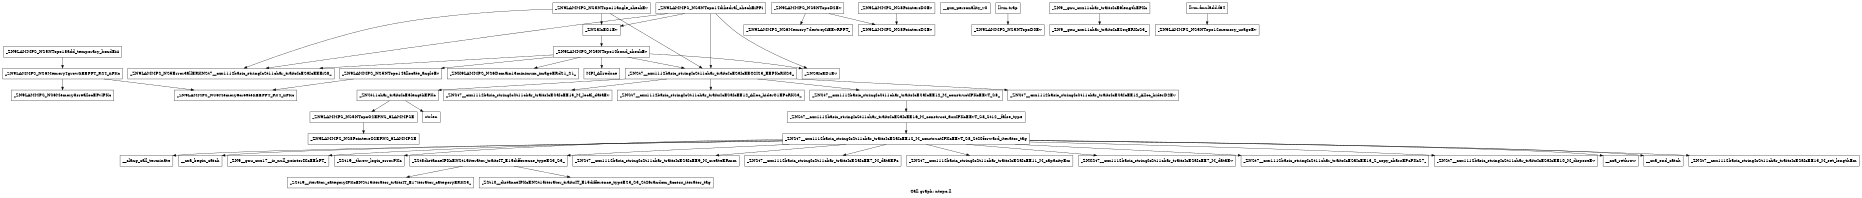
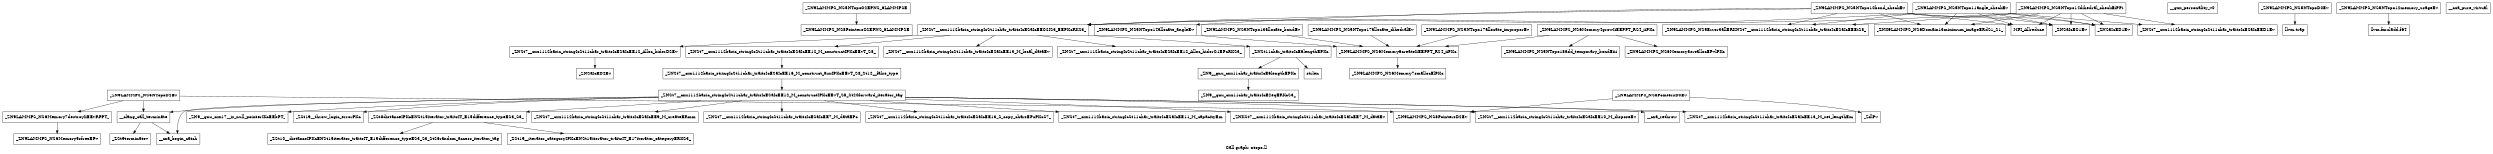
node "__cxa_pure_virtual": added
edge "llvm.trap" -> "_ZN9LAMMPS_NS5NTopoD0Ev": reversed
edge "llvm.fmuladd.f64" -> "_ZN9LAMMPS_NS5NTopo12memory_usageEv": reversed
edge "_ZN9LAMMPS_NS5NTopo14dihedral_checkEiPPi" -> "MPI_Allreduce": added
edge "_ZN9LAMMPS_NS5NTopo11angle_checkEv" -> "MPI_Allreduce": added
edge "_ZN9LAMMPS_NS5NTopo11angle_checkEv" -> "_ZNSaIcED1Ev": added
edge "_ZN9LAMMPS_NS5NTopo11angle_checkEv" -> "_ZNK9LAMMPS_NS6Domain13minimum_imageERdS1_S1_": added
edge "_ZN9LAMMPS_NS5NTopo14dihedral_checkEiPPi" -> "_ZNK9LAMMPS_NS6Domain13minimum_imageERdS1_S1_": added
node "_ZN9LAMMPS_NS5NTopo13allocate_bondEv": added
node "_ZN9LAMMPS_NS5NTopo17allocate_dihedralEv": added
node "_ZN9LAMMPS_NS5NTopo17allocate_improperEv": added
node "_ZNSt7__cxx1112basic_stringIcSt11char_traitsIcESaIcEED1Ev": added
edge "_ZNSaIcEC1Ev" -> "_ZN9LAMMPS_NS5NTopo10bond_checkEv": reversed
edge "_ZN9LAMMPS_NS5NTopo18add_temporary_bondEiii" -> "_ZN9LAMMPS_NS6Memory4growIiEEPPT_RS4_iiPKc": reversed
node "_ZNSaIcED2Ev": added
node "_ZN9LAMMPS_NS6Memory7smallocElPKc": added
edge "_ZN9LAMMPS_NS5NTopoD2Ev" -> "__clang_call_terminate": added
edge "_ZNSt11char_traitsIcE6lengthEPKc" -> "_ZN9LAMMPS_NS5NTopoC2EPNS_6LAMMPSE": now "_ZNSt11char_traitsIcE6lengthEPKc" -> "_ZN9__gnu_cxx11char_traitsIcE6lengthEPKc"
node "_ZdlPv": added
edge "__clang_call_terminate" -> "__cxa_begin_catch": added
node "_ZN9LAMMPS_NS6Memory5sfreeEPv": added
node "_ZSt9terminatev": added
node "__cxa_end_catch": removed
